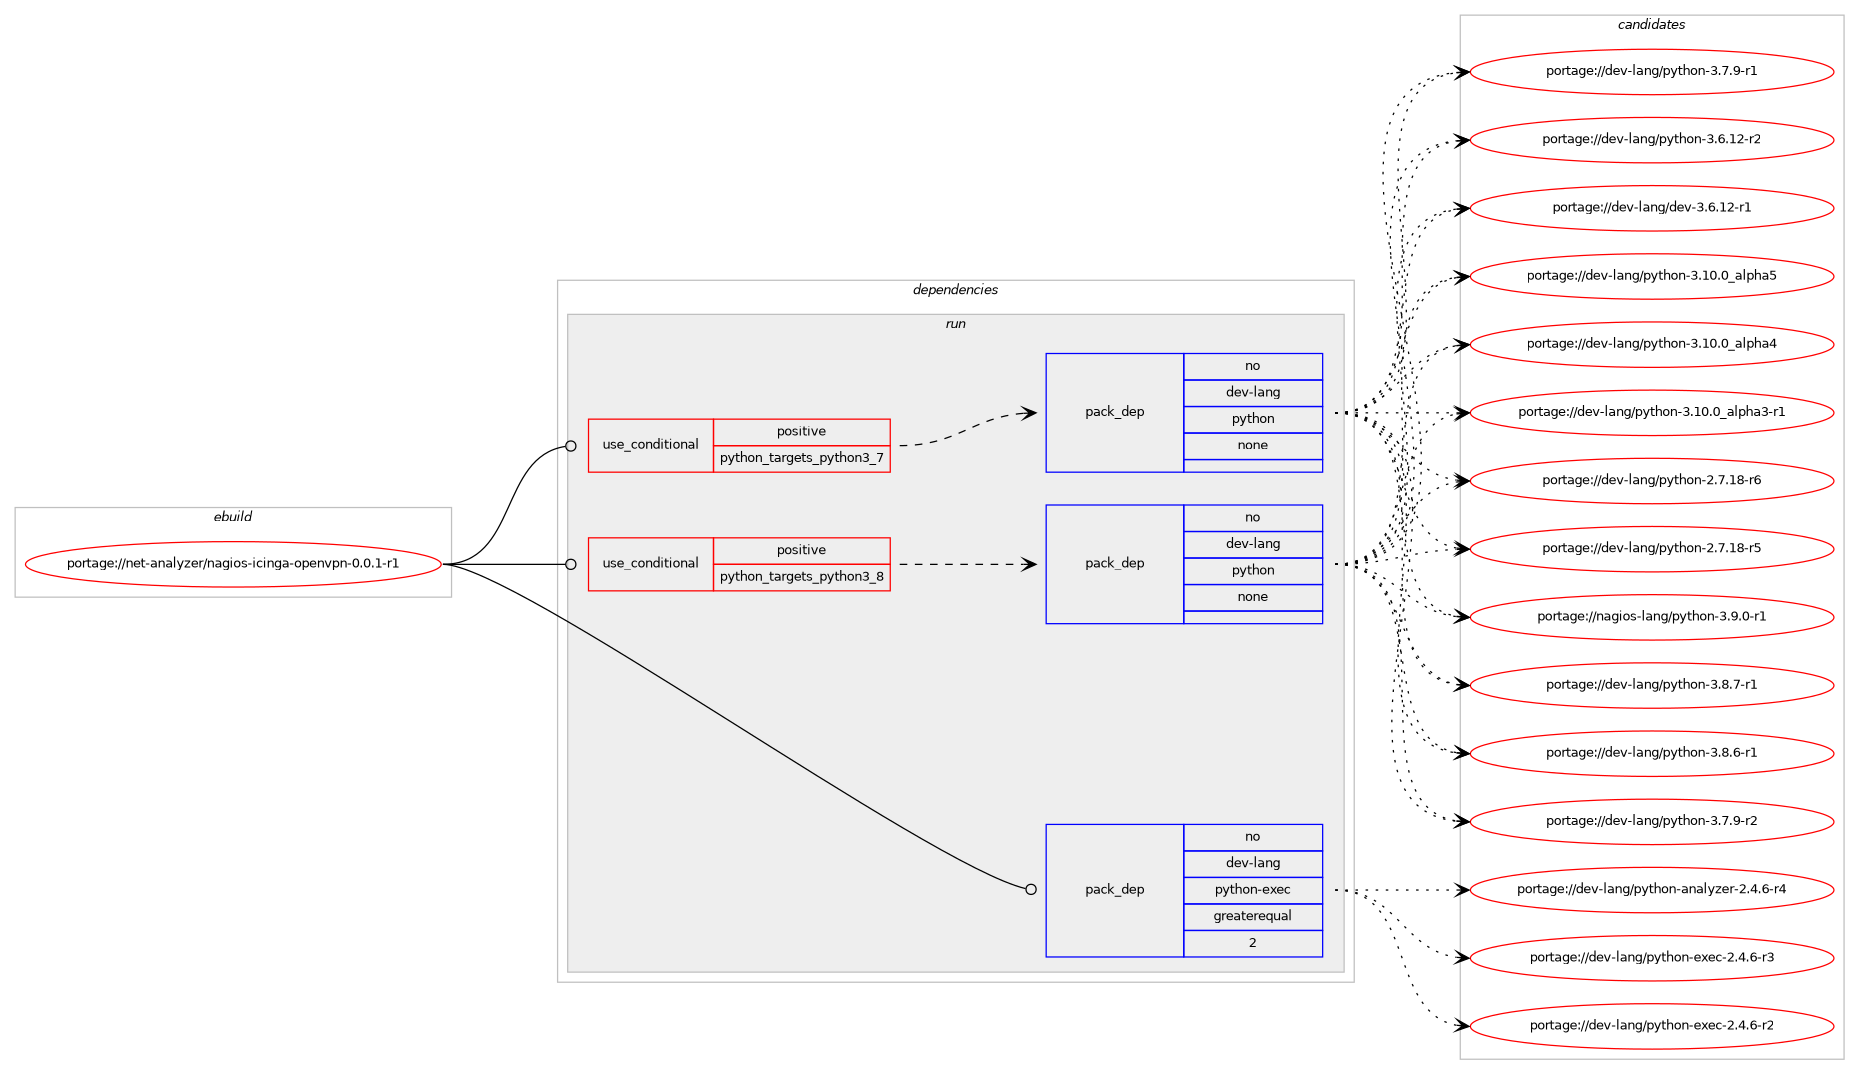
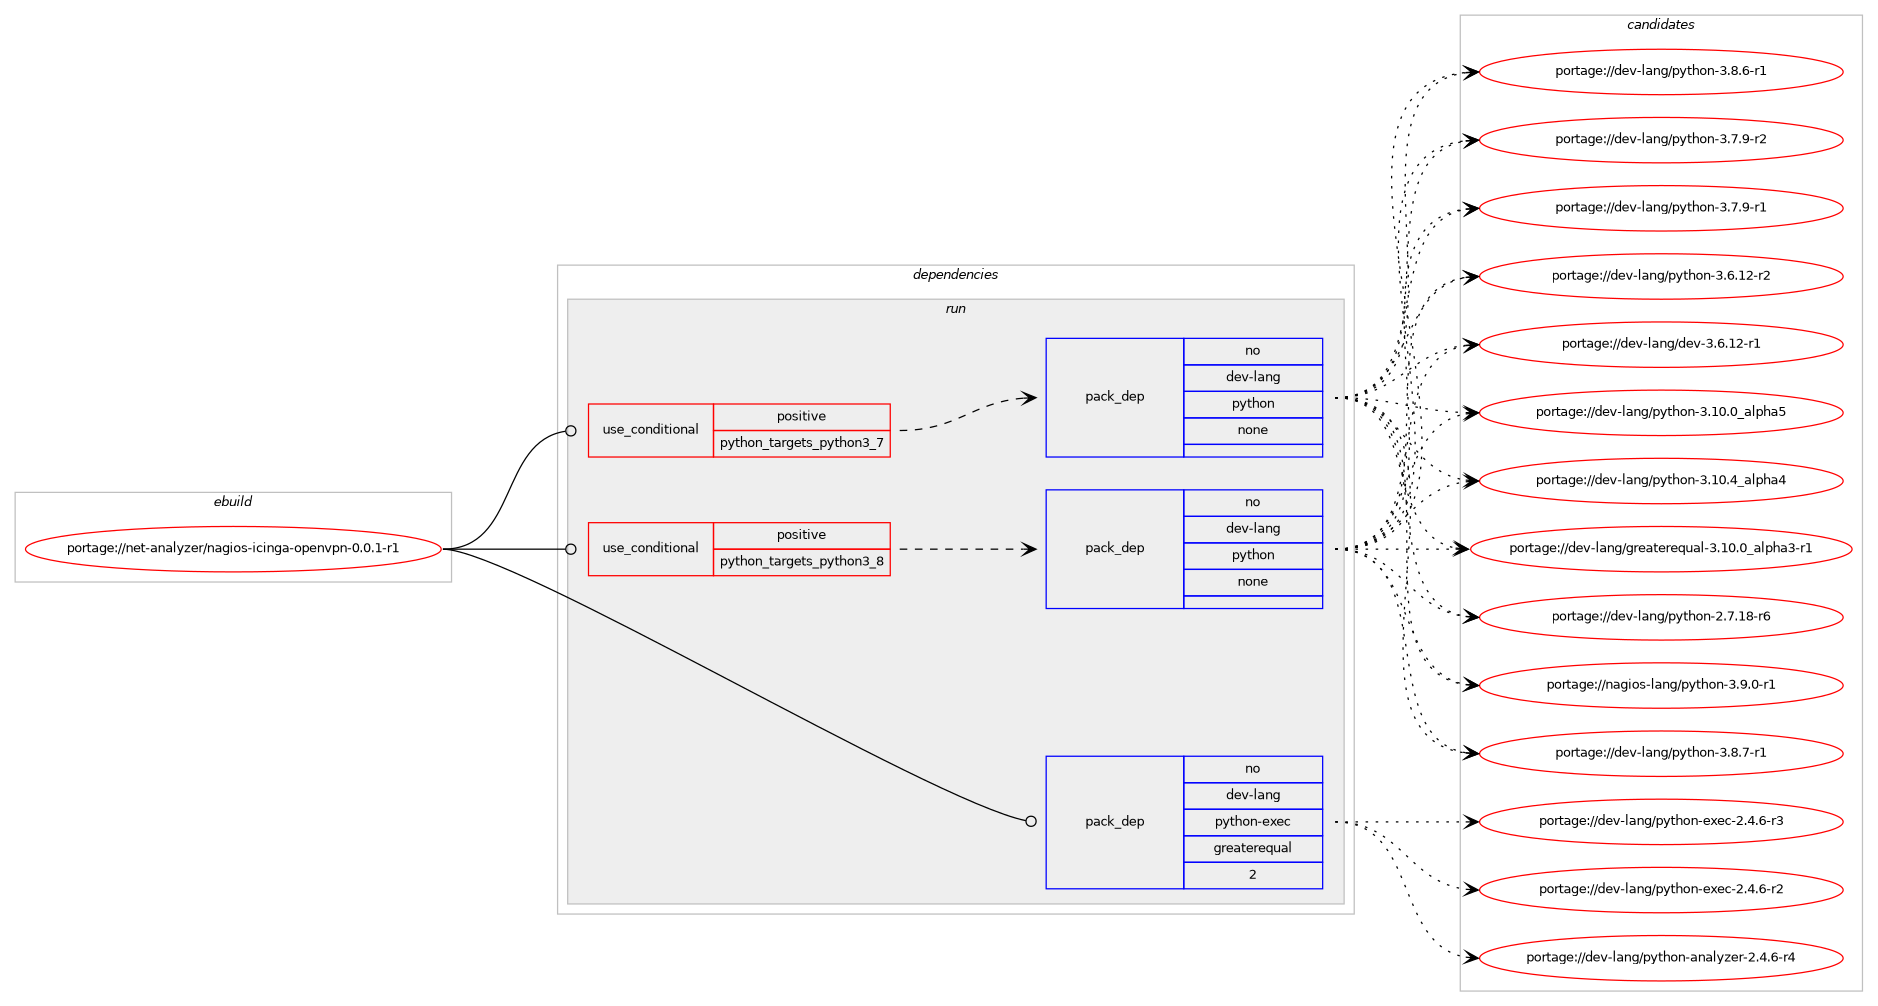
node "portage://dev-lang/python-3.10.0_alpha4": label "portage://dev-lang/python-3.10.0_alpha4" -> "portage://dev-lang/python-3.10.4_alpha4"
node "portage://dev-lang/python-3.10.0_alpha3-r1": label "portage://dev-lang/python-3.10.0_alpha3-r1" -> "portage://dev-lang/greaterequal-3.10.0_alpha3-r1"
node "portage://dev-lang/python-2.7.18-r5": removed
